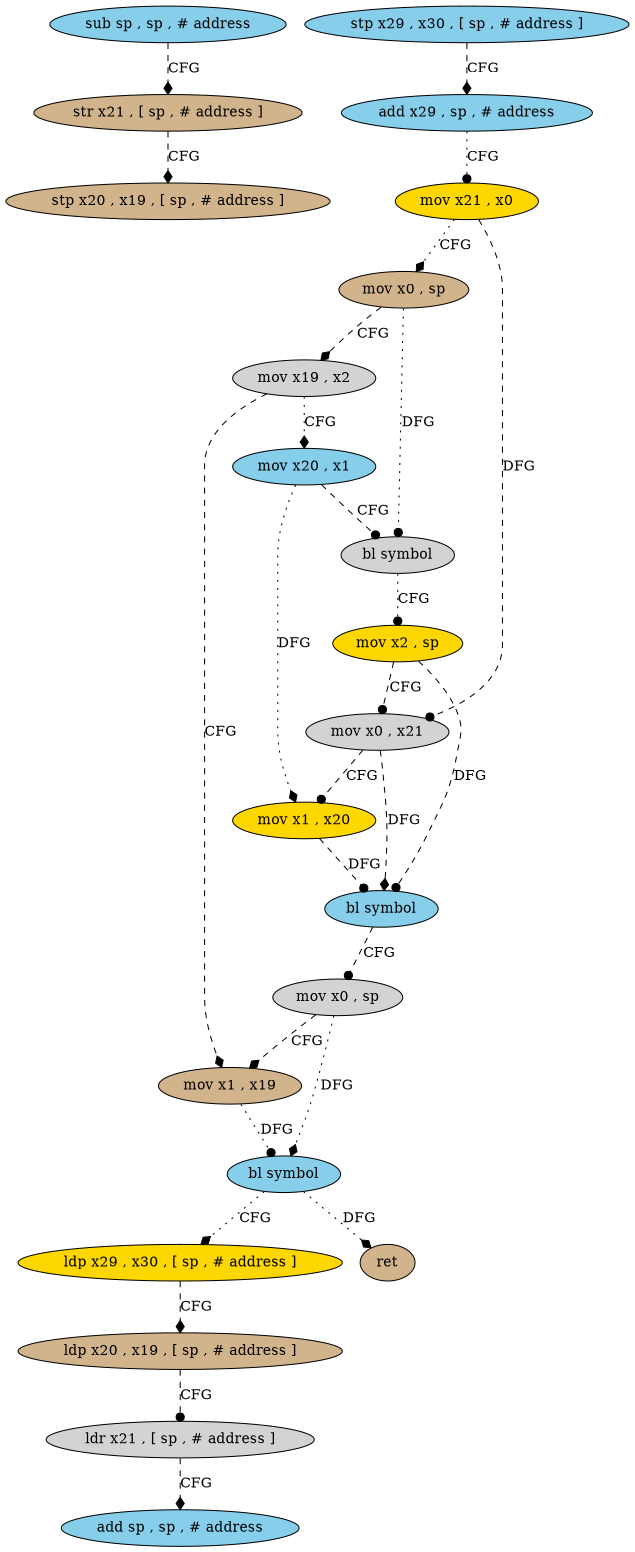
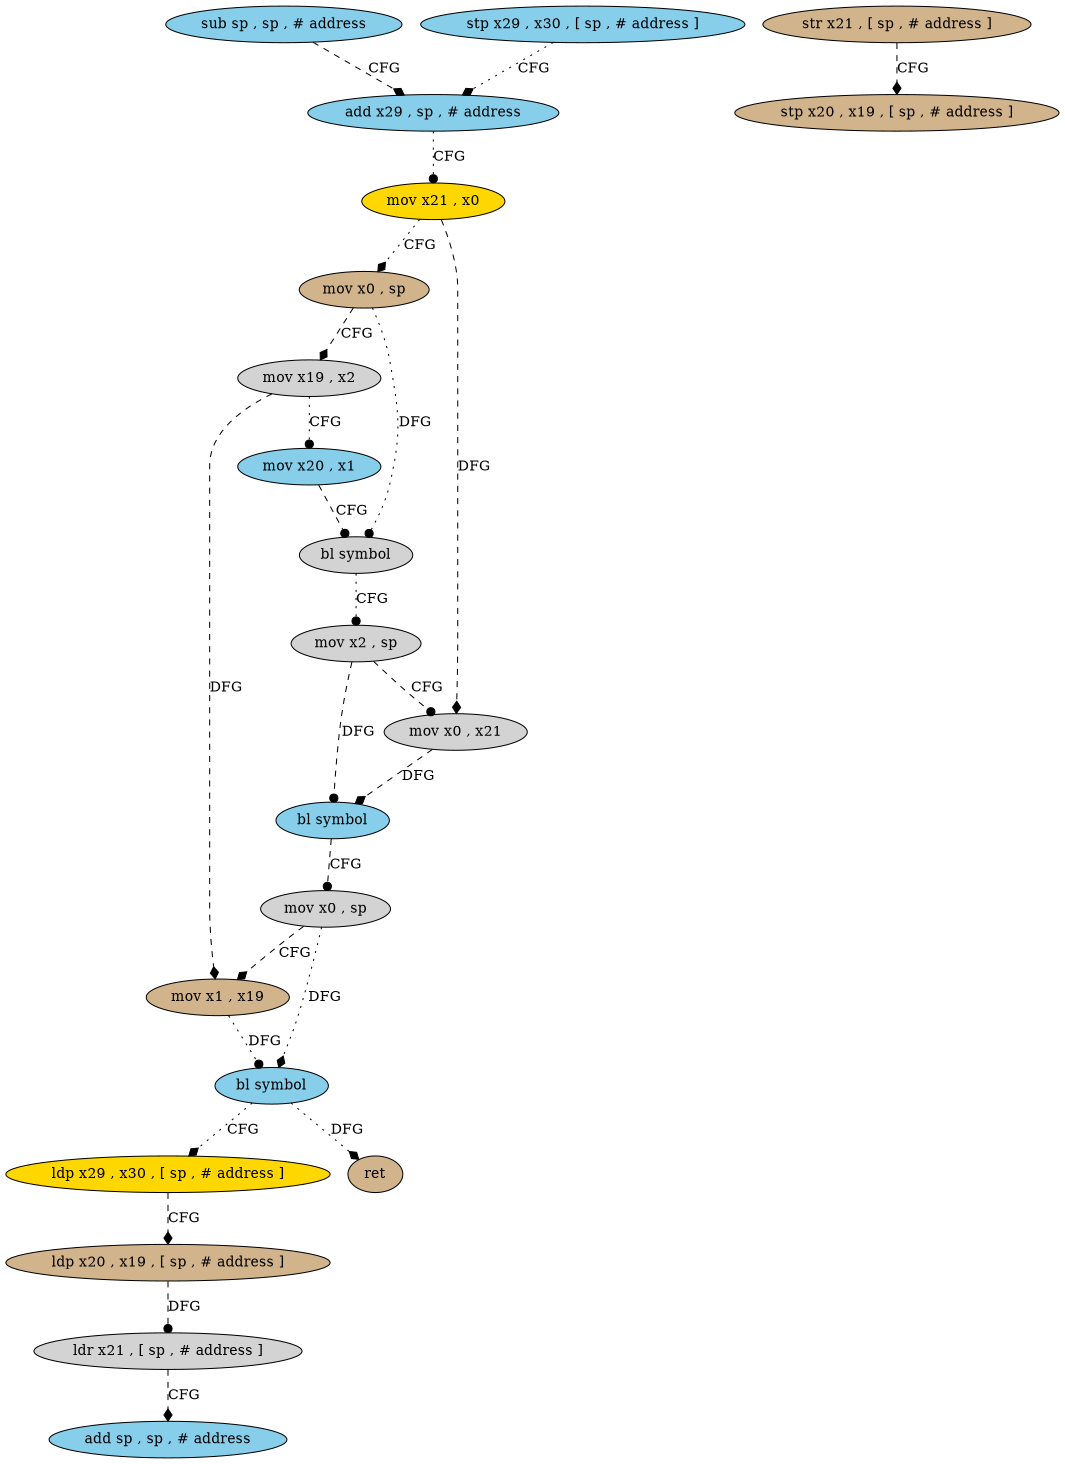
edge "sub sp , sp , # address" -> "str x21 , [ sp , # address ]": now "sub sp , sp , # address" -> "add x29 , sp , # address"
edge "stp x29 , x30 , [ sp , # address ]" -> "add x29 , sp , # address": style dashed -> dotted
edge "mov x19 , x2" -> "mov x20 , x1": arrowhead diamond -> dot
edge "mov x21 , x0" -> "mov x0 , x21": arrowhead dot -> diamond
node "mov x2 , sp": fillcolor gold -> lightgrey
edge "mov x19 , x2" -> "mov x1 , x19": label "CFG" -> "DFG"
node "mov x1 , x20": removed
edge "ldp x20 , x19 , [ sp , # address ]" -> "ldr x21 , [ sp , # address ]": label "CFG" -> "DFG"
